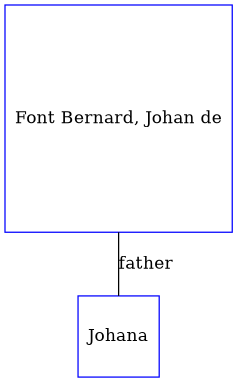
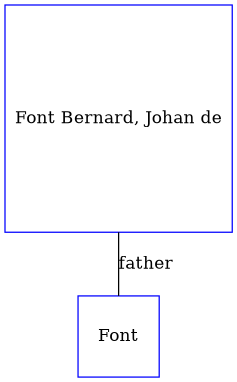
node "Johana": label "Johana" -> "Font"
